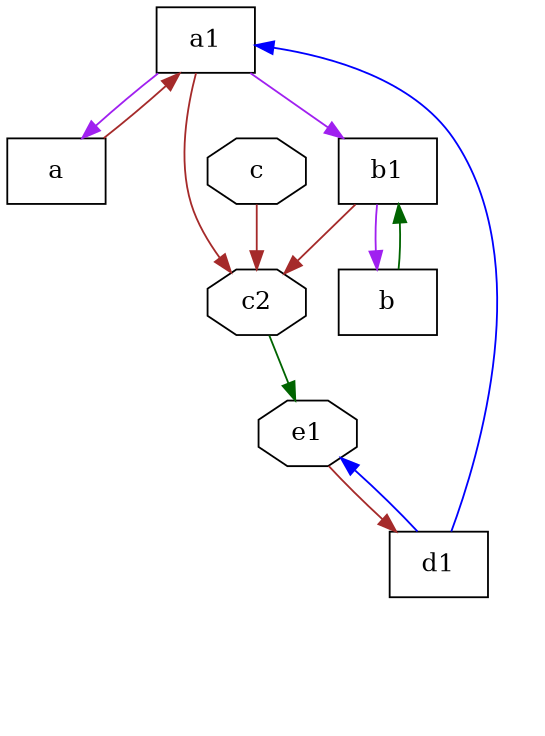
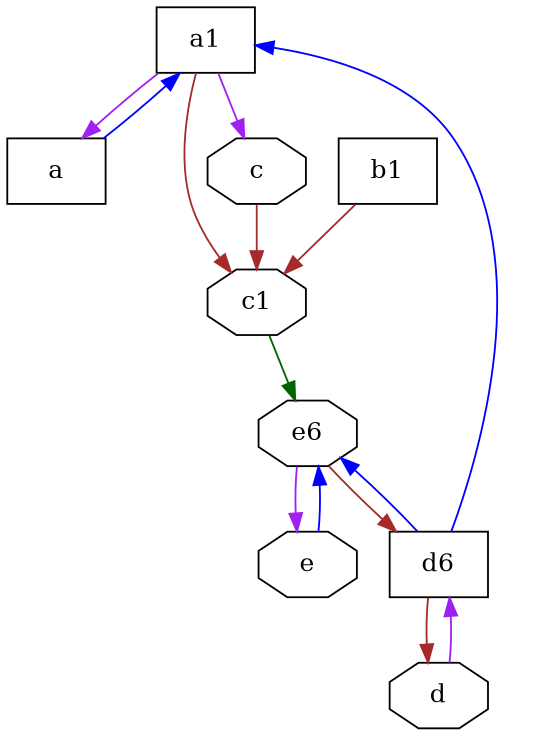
edge "a1" -> "b1": now "a1" -> "c"
edge "a" -> "a1": color brown -> blue
node "c2": label "c2" -> "c1"
node "b": removed
node "e1": label "e1" -> "e6"
node "e": added
node "d1": label "d1" -> "d6"
node "d": added
